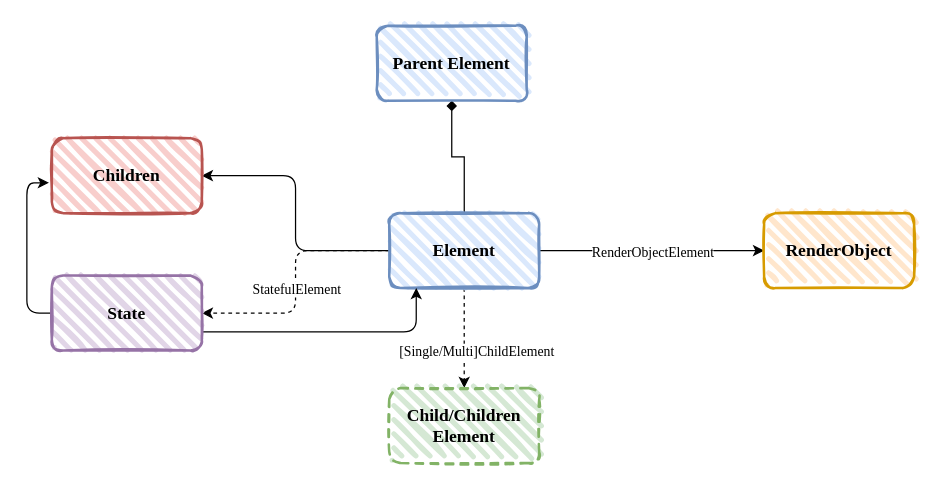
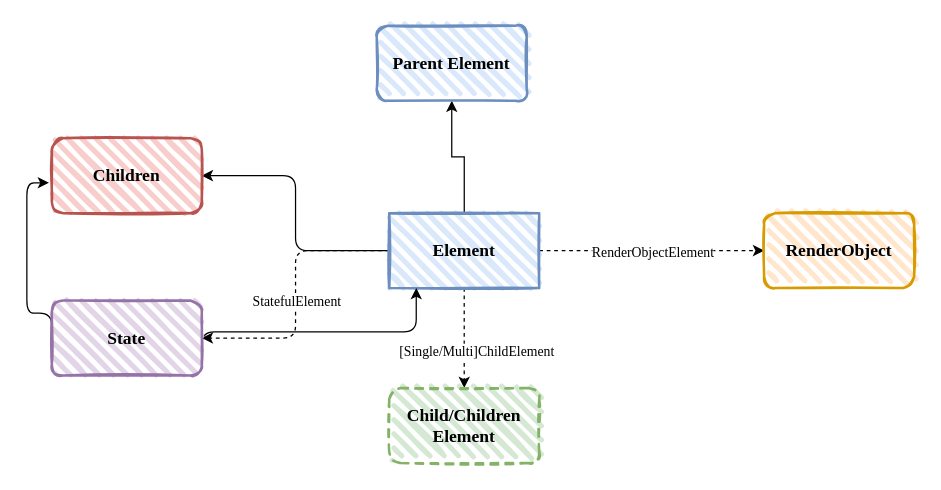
edge "Element" -> "Parent Element": arrowhead diamond -> classic
node "Element": shape rounded rectangle -> rectangle
edge "Element" -> "RenderObject": style solid -> dashed
node "State": moved (127, 313) -> (127, 338)
